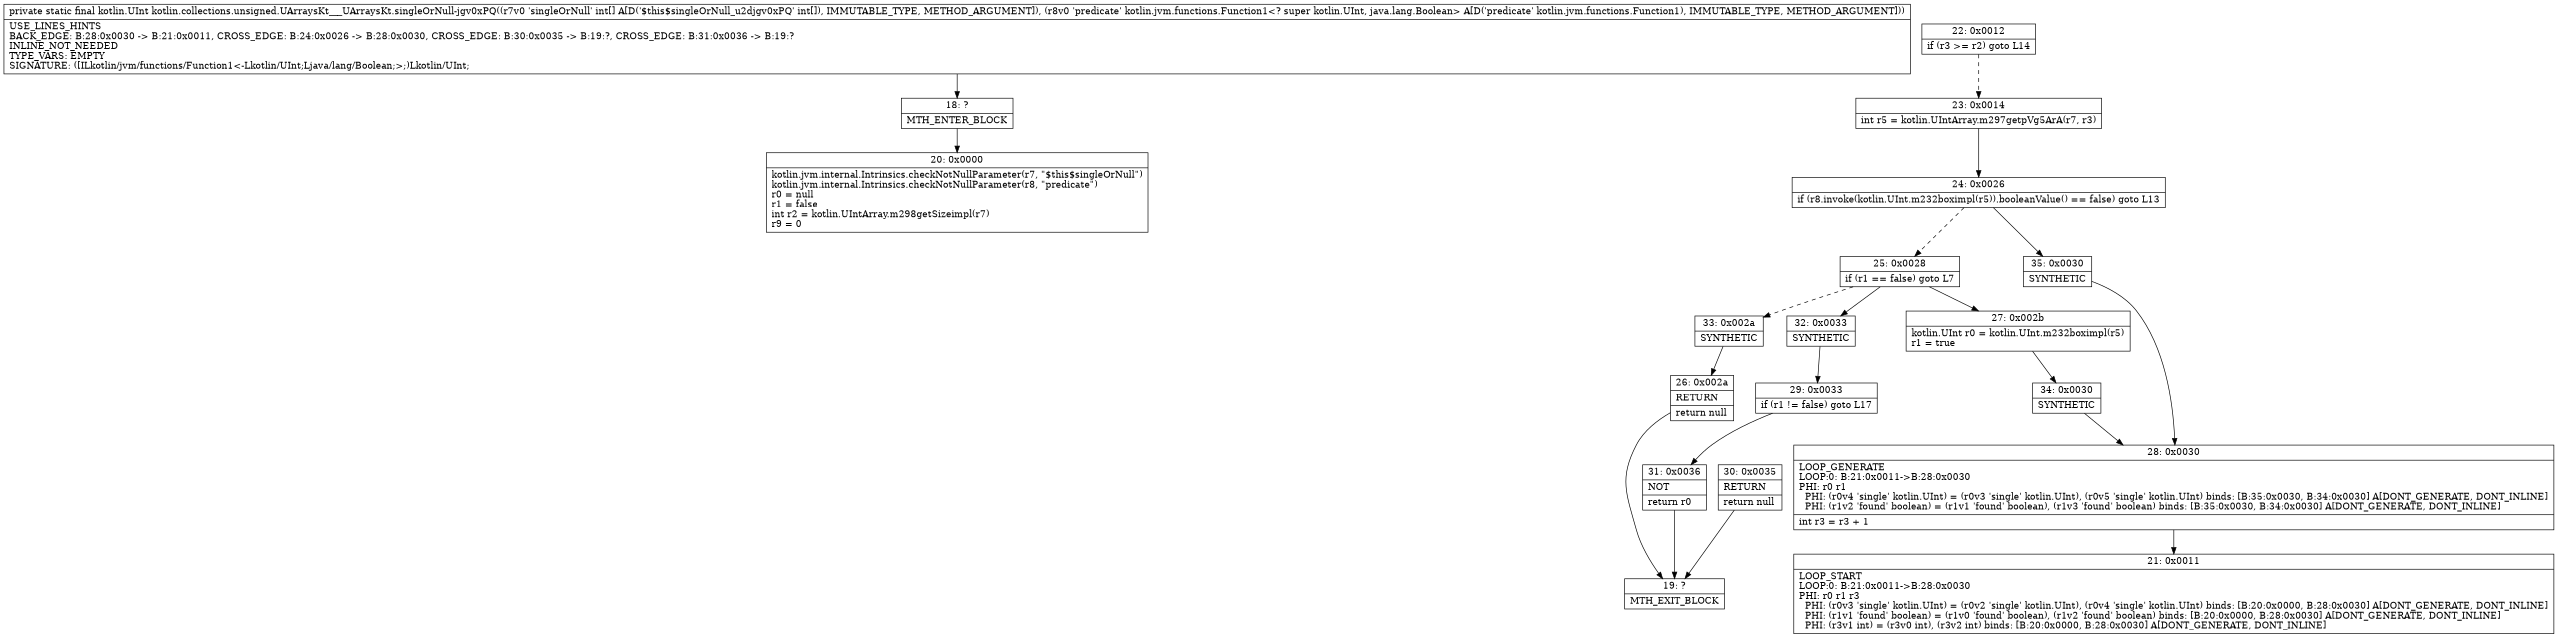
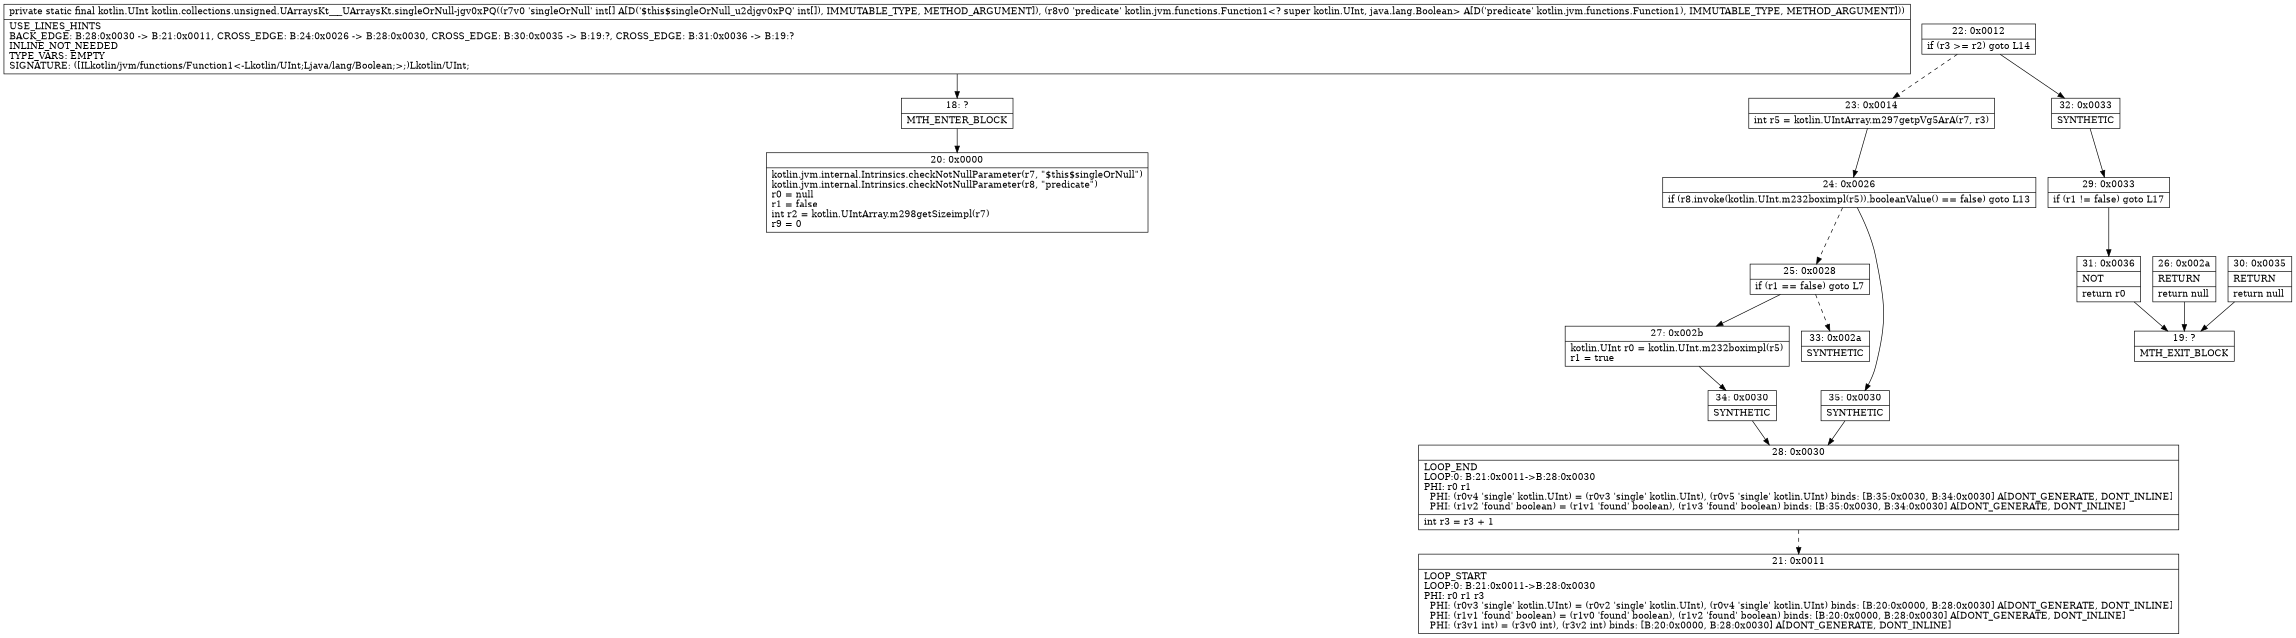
edge "25: 0x0028" -> "32: 0x0033": now "22: 0x0012" -> "32: 0x0033"
edge "33: 0x002a" -> "26: 0x002a": removed
node "28: 0x0030": text "LOOP_GENERATE" -> "LOOP_END"
edge "28: 0x0030" -> "21: 0x0011": style solid -> dashed
